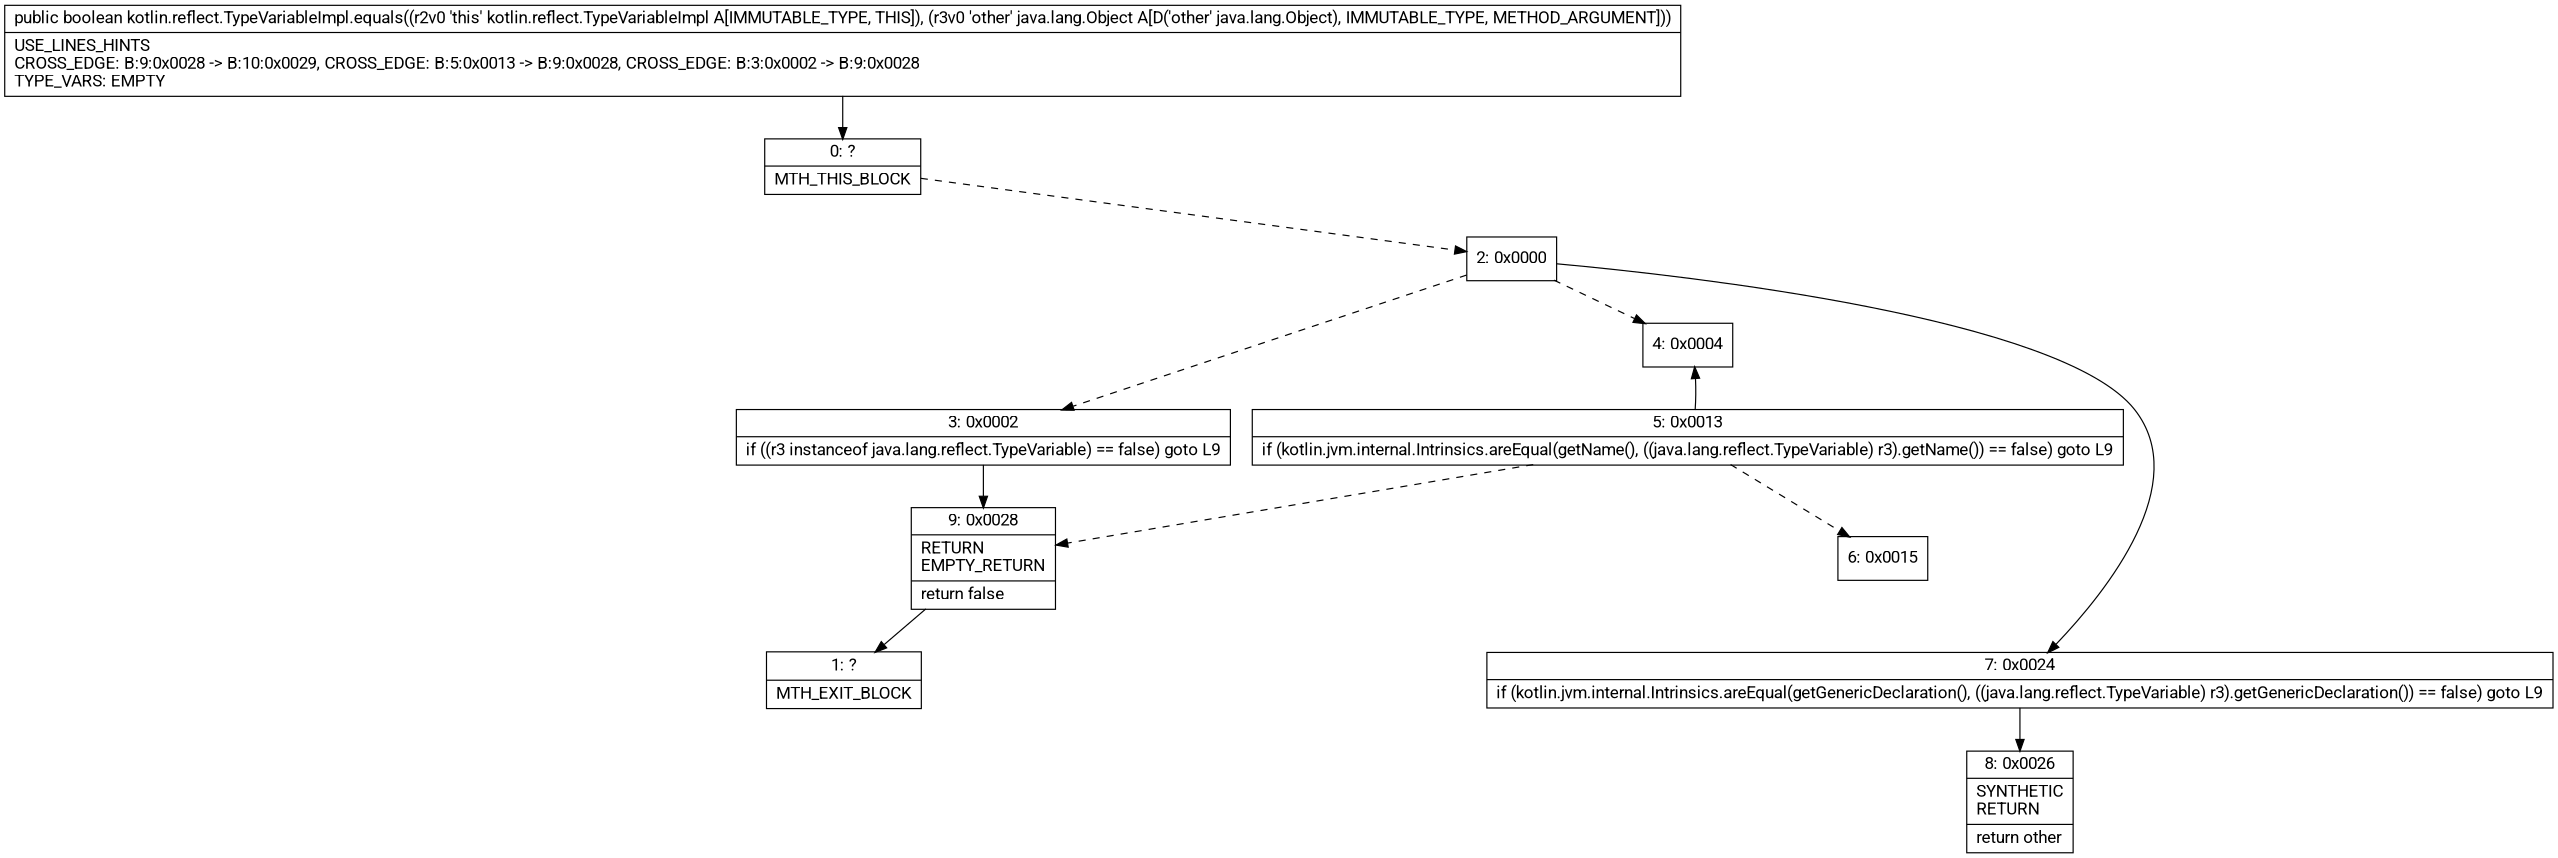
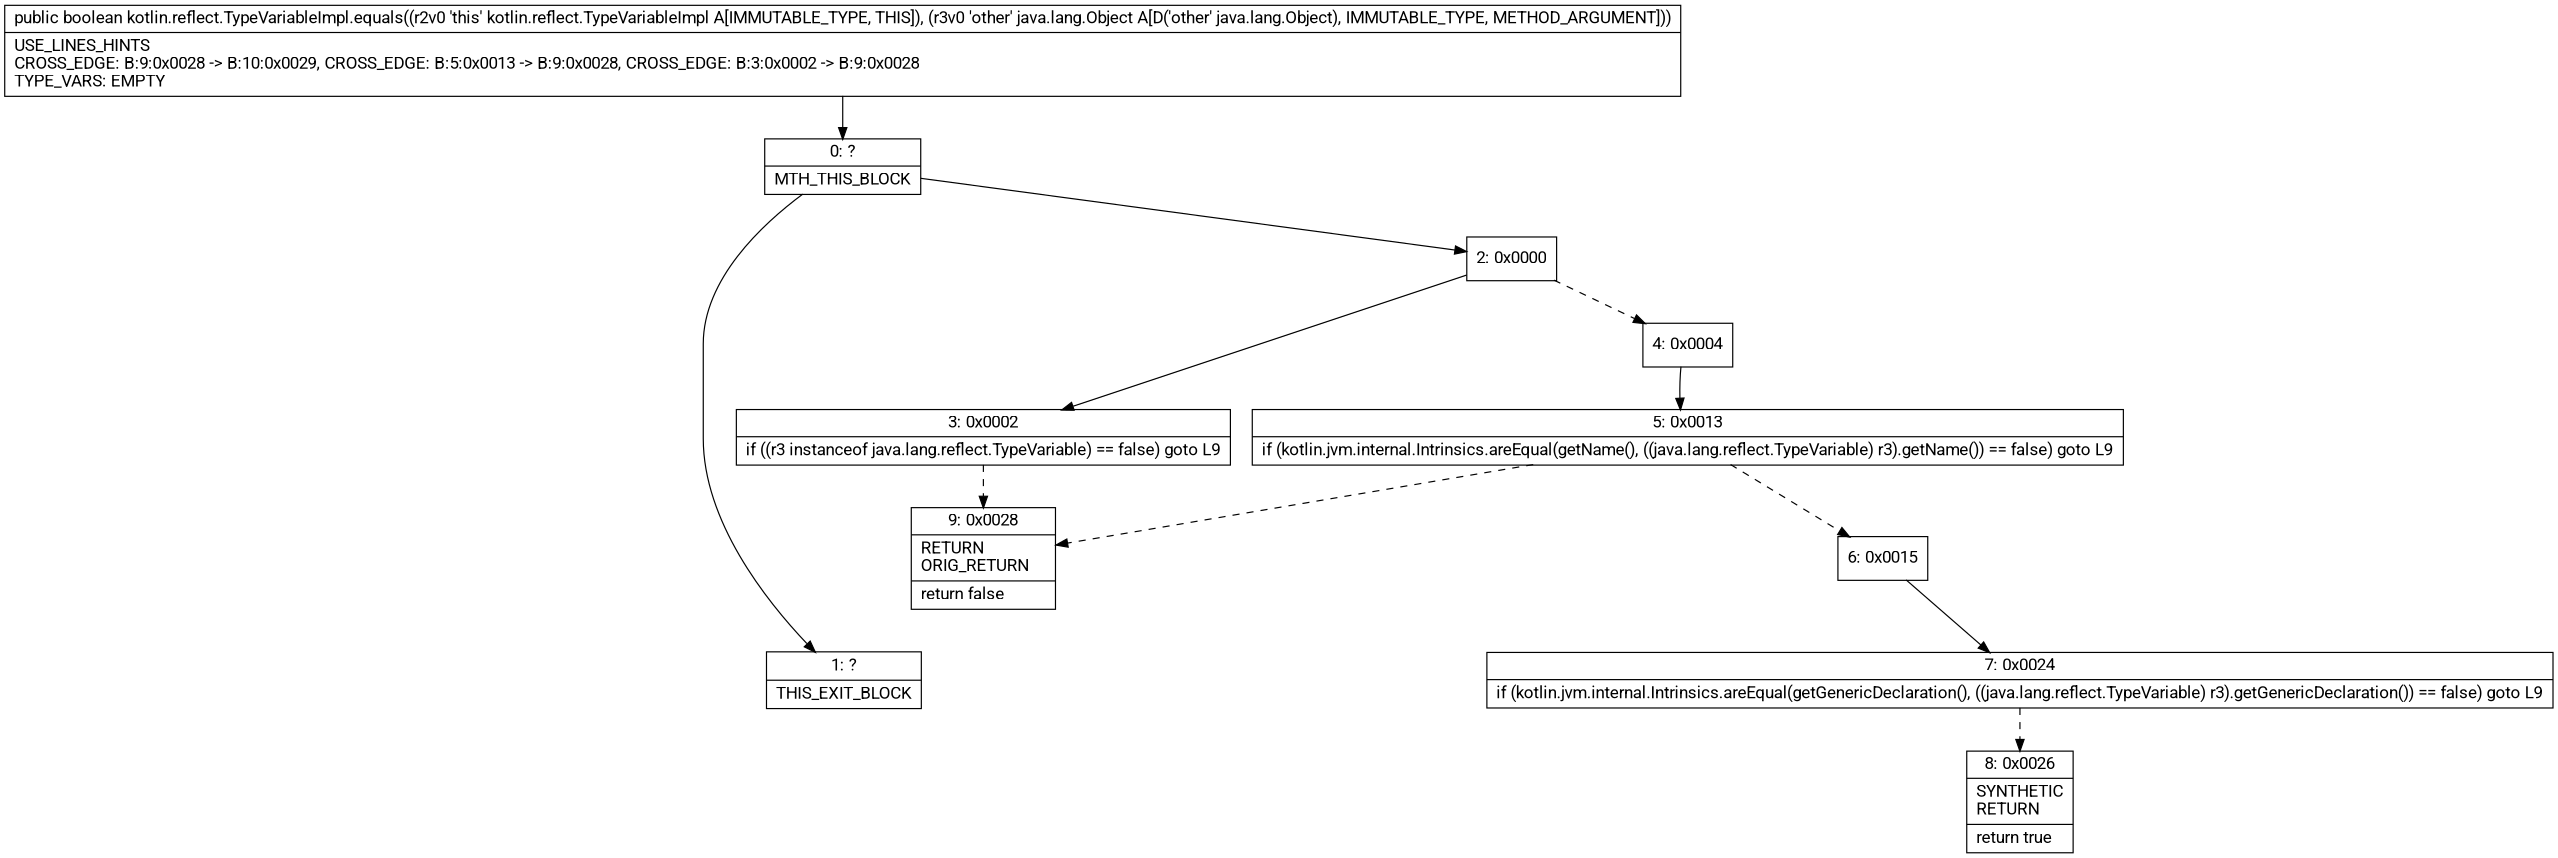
edge "0: ?" -> "2: 0x0000": style dashed -> solid
edge "2: 0x0000" -> "7: 0x0024": now "6: 0x0015" -> "7: 0x0024"
edge "2: 0x0000" -> "3: 0x0002": style dashed -> solid
edge "5: 0x0013" -> "4: 0x0004": reversed
edge "3: 0x0002" -> "9: 0x0028": style solid -> dashed
node "9: 0x0028": text "EMPTY_RETURN" -> "ORIG_RETURN"
edge "9: 0x0028" -> "1: ?": now "0: ?" -> "1: ?"
node "1: ?": text "MTH_EXIT_BLOCK" -> "THIS_EXIT_BLOCK"
edge "7: 0x0024" -> "8: 0x0026": style solid -> dashed
node "8: 0x0026": text "return other" -> "return true"
